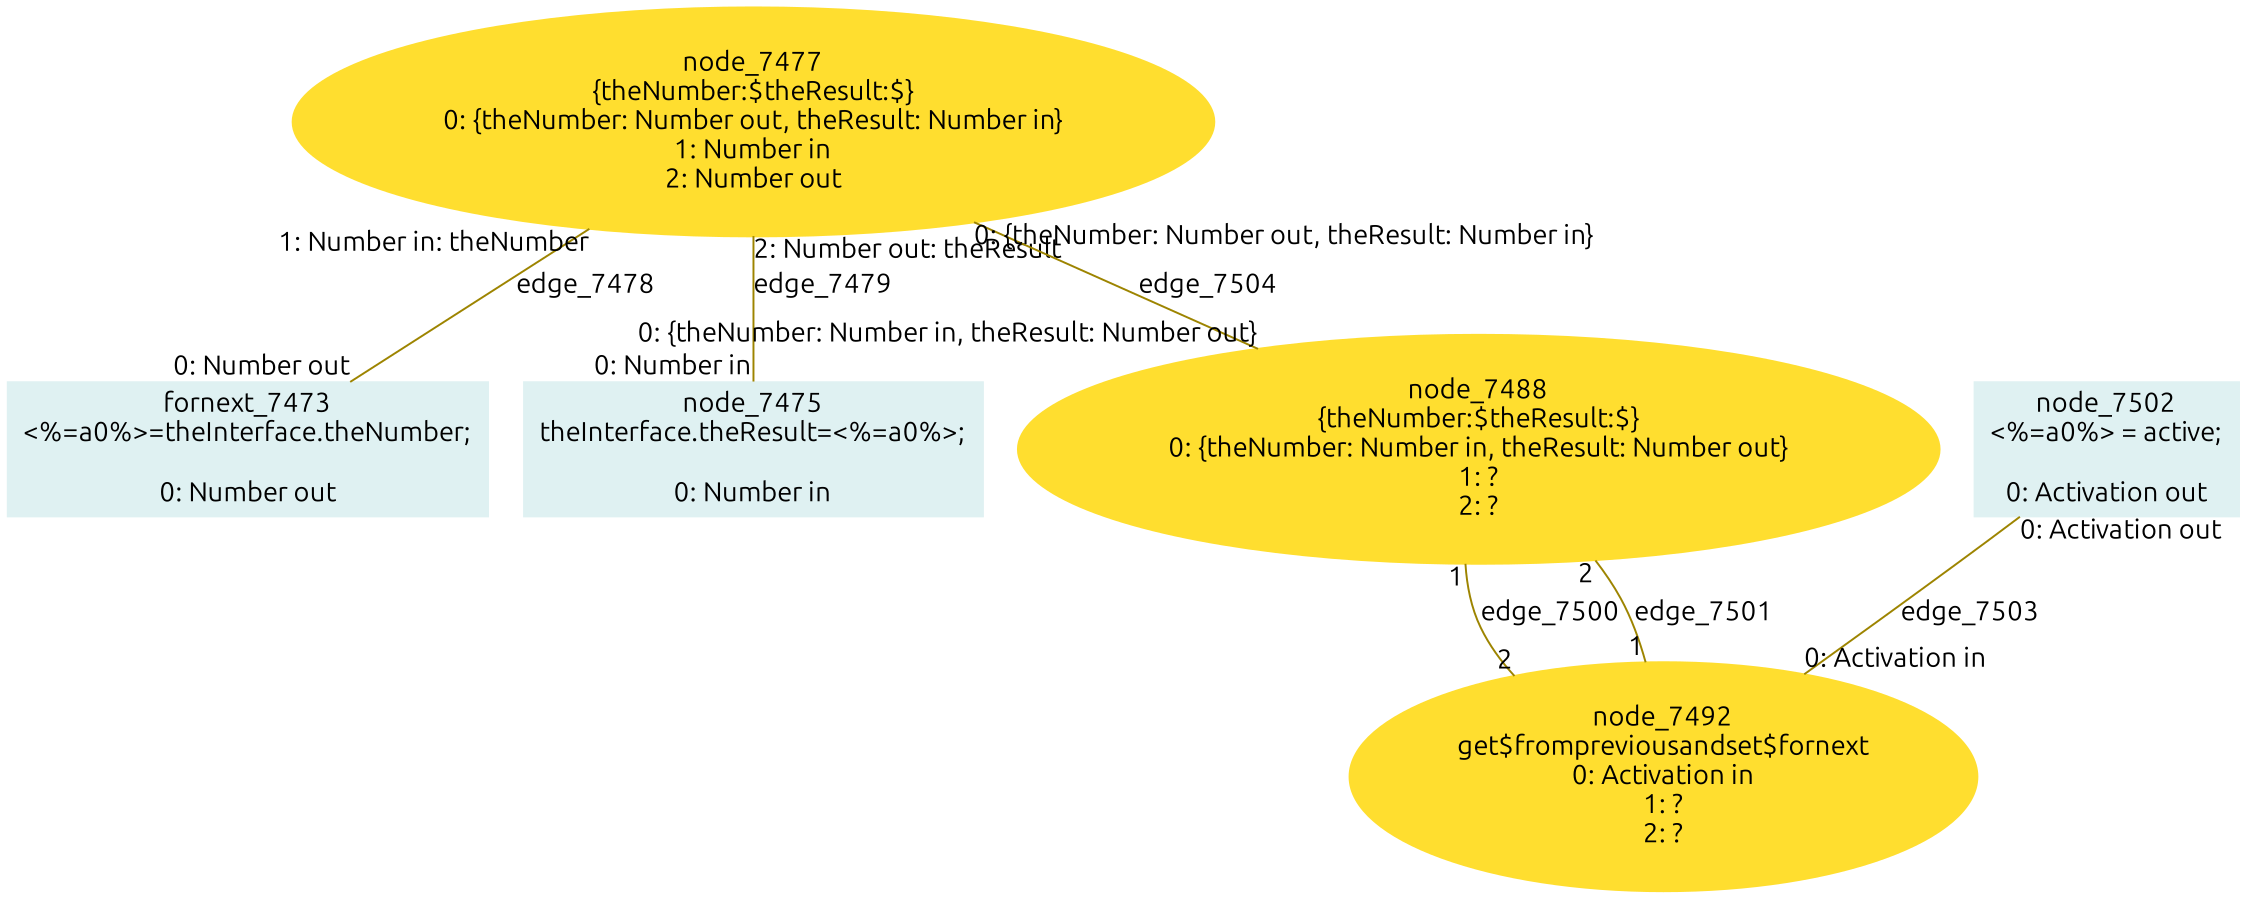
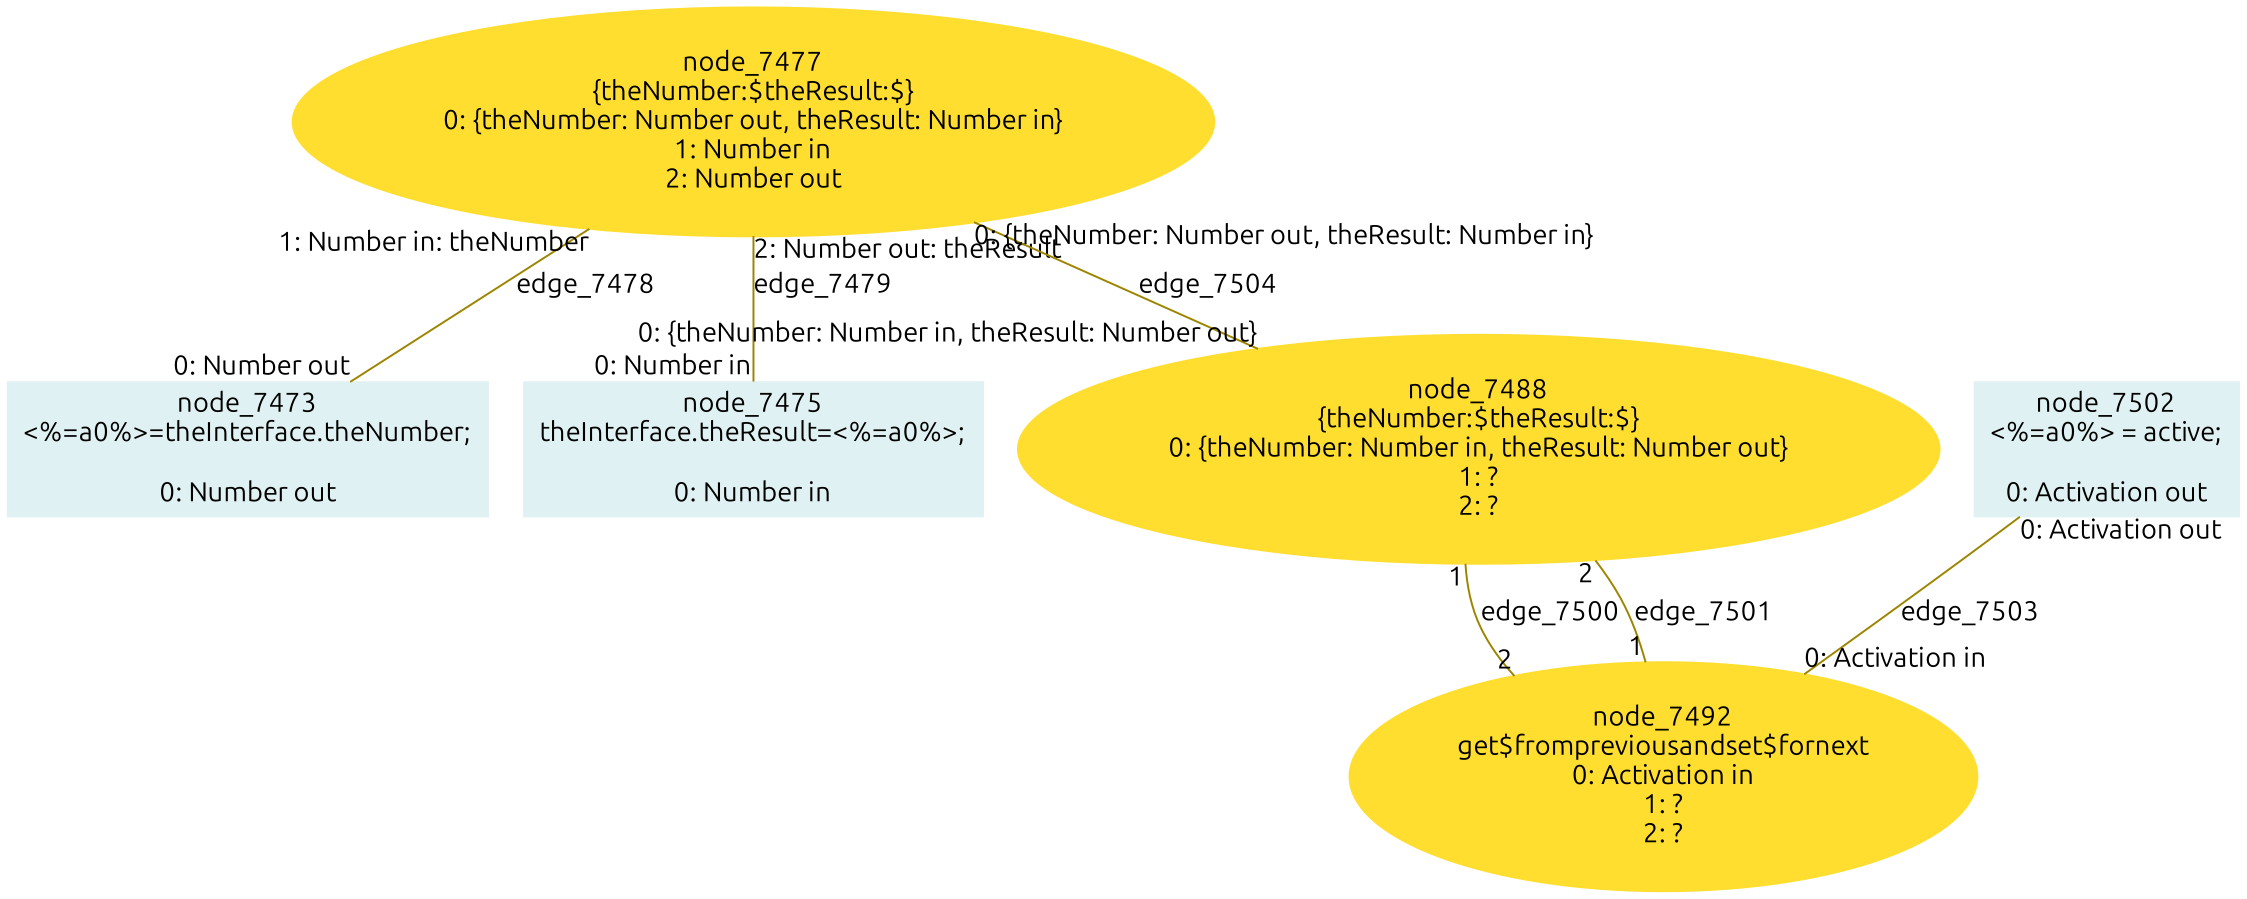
node "fornext_7473 <%=a0%>=theInterface.theNumber; 0: Number out": label "fornext_7473 <%=a0%>=theInterface.theNumber; 0: Number out" -> "node_7473 <%=a0%>=theInterface.theNumber; 0: Number out"
